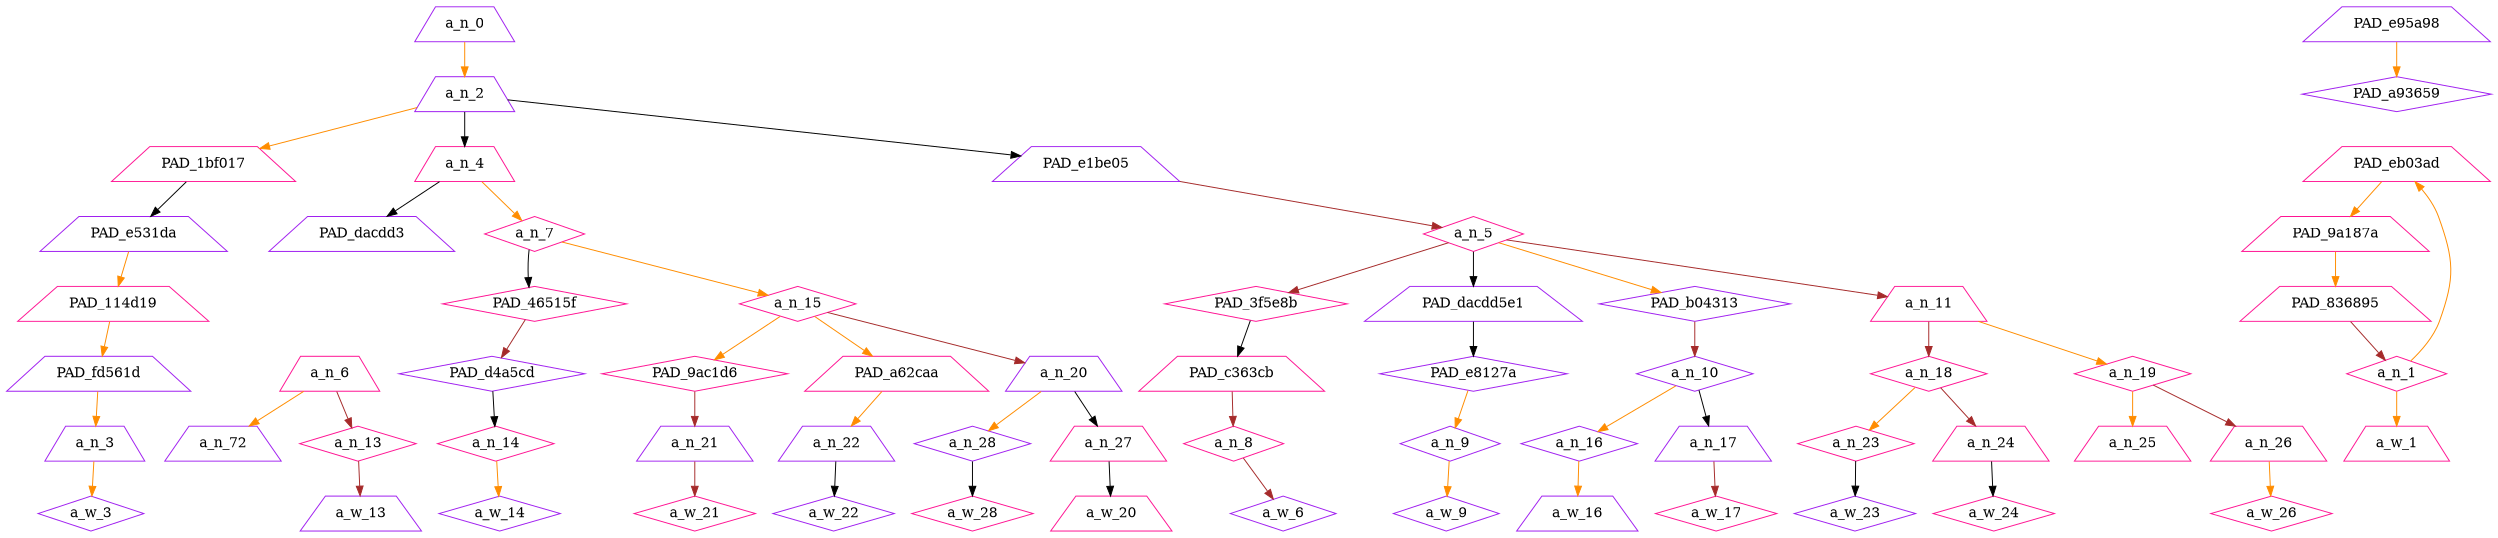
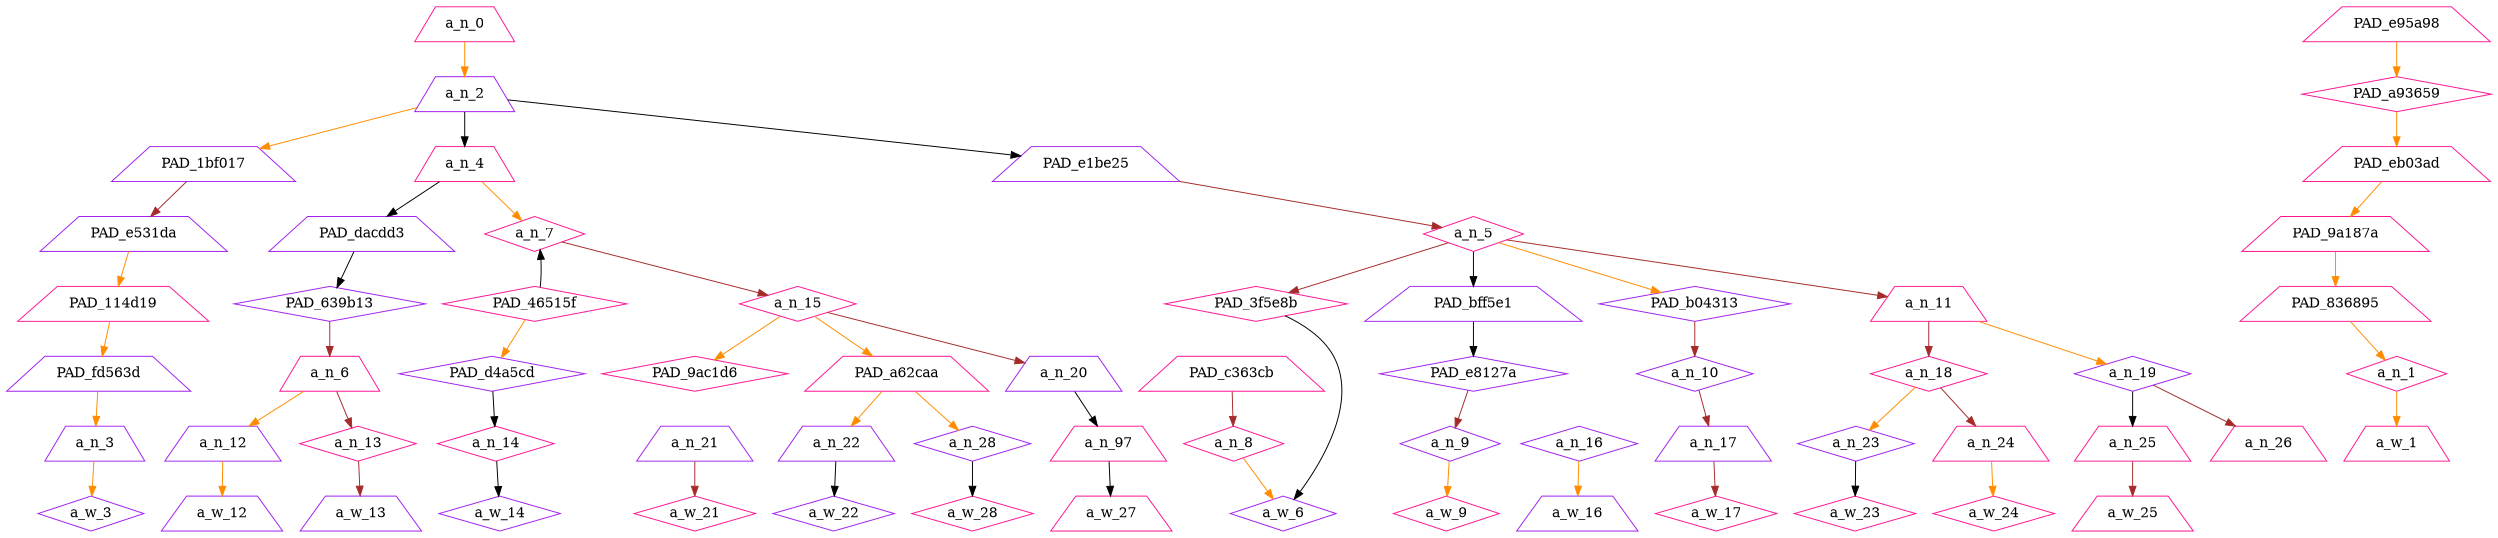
node "a_n_0": color purple -> deeppink
node "PAD_e95a98": color purple -> deeppink
node "PAD_a93659": color purple -> deeppink
node "PAD_1bf017": color deeppink -> purple
node "PAD_e1be05": label "PAD_e1be05" -> "PAD_e1be25"
edge "PAD_1bf017" -> "PAD_e531da": color black -> brown
edge "a_n_7" -> "PAD_46515f": reversed
edge "a_n_7" -> "a_n_15": color darkorange -> brown
edge "a_n_1" -> "PAD_eb03ad": now "PAD_a93659" -> "PAD_eb03ad"
node "PAD_639b13": added
node "PAD_dacdd5e1": label "PAD_dacdd5e1" -> "PAD_bff5e1"
edge "PAD_46515f" -> "PAD_d4a5cd": color brown -> darkorange
edge "PAD_3f5e8b" -> "PAD_c363cb": now "PAD_3f5e8b" -> "a_w_6"
edge "PAD_836895" -> "a_n_1": color brown -> darkorange
node "PAD_fd561d": label "PAD_fd561d" -> "PAD_fd563d"
node "a_n_19": color deeppink -> purple
edge "a_n_10" -> "a_n_17": color black -> brown
edge "PAD_9ac1d6" -> "a_n_21": removed
edge "a_n_19" -> "a_n_25": color darkorange -> black
edge "PAD_e8127a" -> "a_n_9": color darkorange -> brown
edge "a_n_10" -> "a_n_16": removed
edge "a_n_20" -> "a_n_28": now "PAD_a62caa" -> "a_n_28"
node "a_n_72": label "a_n_72" -> "a_n_12"
node "a_n_27": label "a_n_27" -> "a_n_97"
node "a_n_23": color deeppink -> purple
edge "a_n_14" -> "a_w_14": color darkorange -> black
edge "a_n_24" -> "a_w_24": color black -> darkorange
edge "a_n_8" -> "a_w_6": color brown -> darkorange
node "a_w_12": added
node "a_w_20": label "a_w_20" -> "a_w_27"
node "a_w_9": color purple -> deeppink
node "a_w_23": color purple -> deeppink
node "a_w_25": added
node "a_w_26": removed
